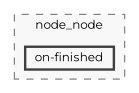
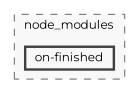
cluster "node_node": label "node_node" -> "node_modules"
